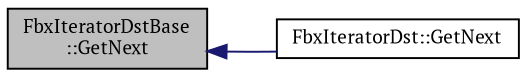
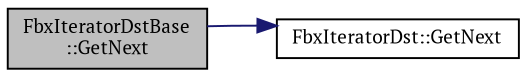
edge "FbxIteratorDst::GetNext" -> "FbxIteratorDstBase ::GetNext": reversed
